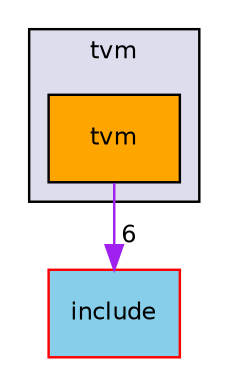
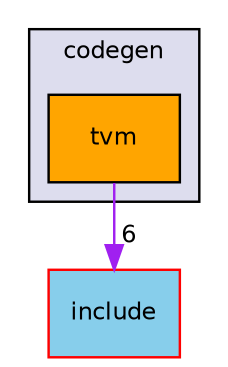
cluster "tvm": label "tvm" -> "codegen"
